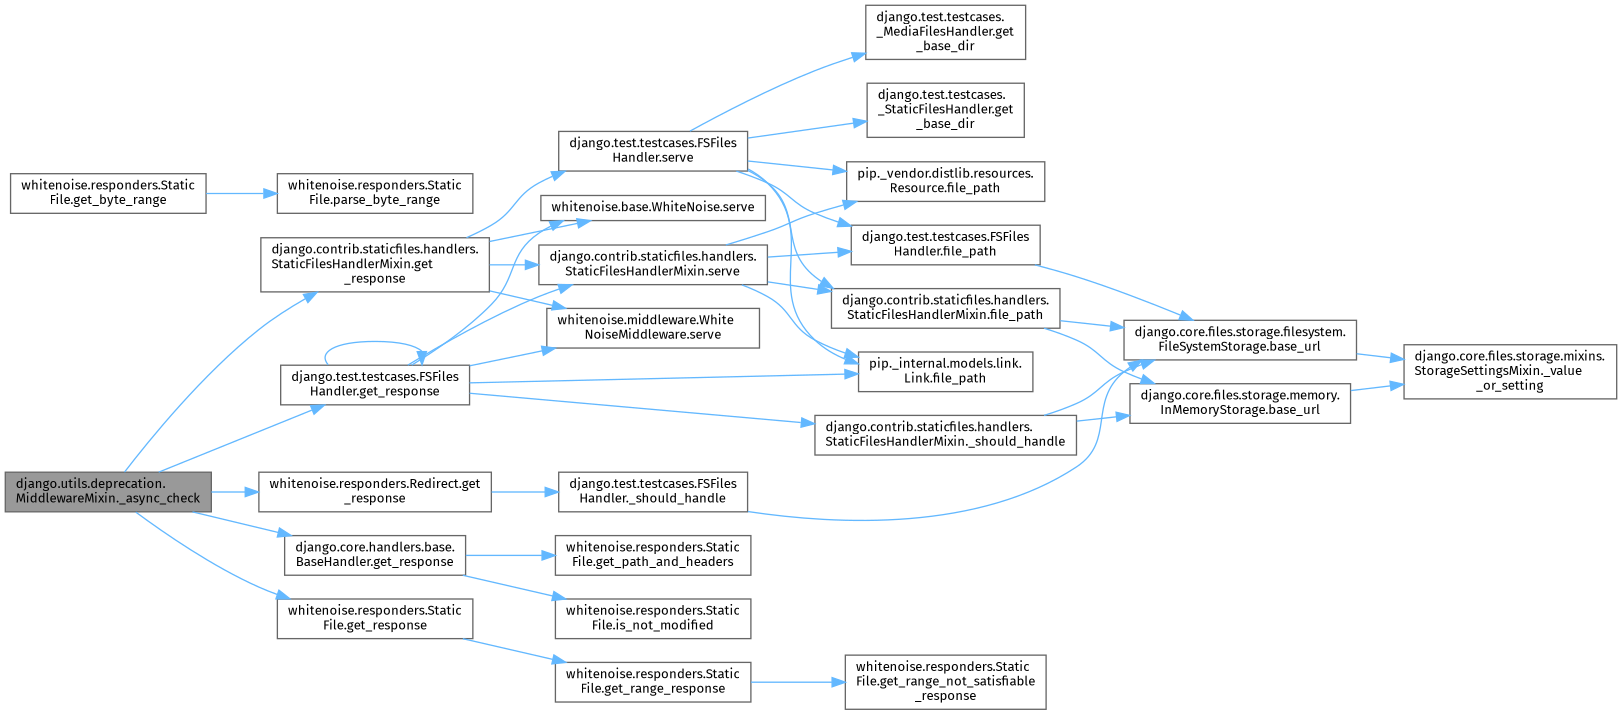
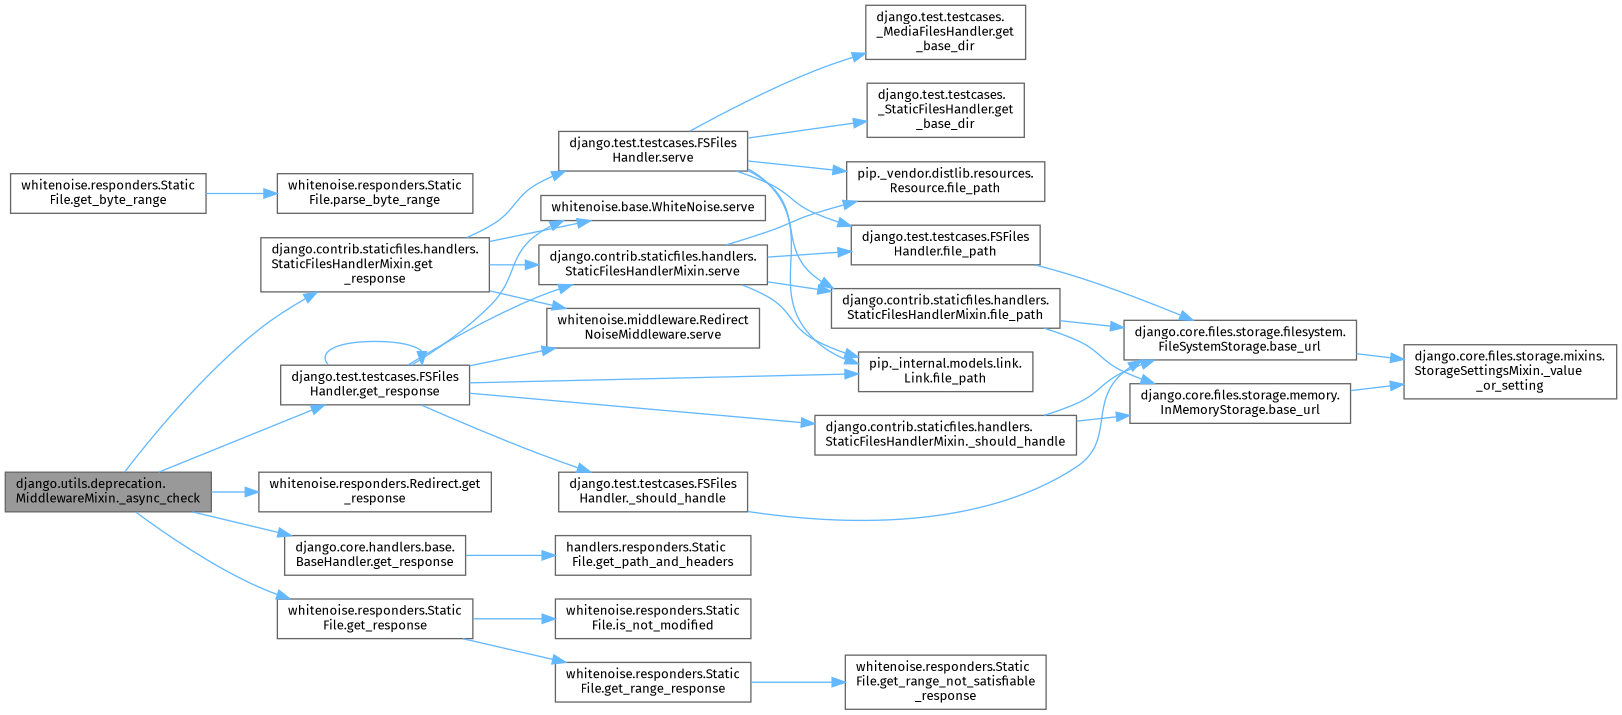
node "whitenoise.middleware.White NoiseMiddleware.serve": label "whitenoise.middleware.White NoiseMiddleware.serve" -> "whitenoise.middleware.Redirect NoiseMiddleware.serve"
edge "whitenoise.responders.Redirect.get _response" -> "django.test.testcases.FSFiles Handler._should_handle": now "django.test.testcases.FSFiles Handler.get_response" -> "django.test.testcases.FSFiles Handler._should_handle"
node "whitenoise.responders.Static File.get_path_and_headers": label "whitenoise.responders.Static File.get_path_and_headers" -> "handlers.responders.Static File.get_path_and_headers"
edge "django.core.handlers.base. BaseHandler.get_response" -> "whitenoise.responders.Static File.is_not_modified": now "whitenoise.responders.Static File.get_response" -> "whitenoise.responders.Static File.is_not_modified"
